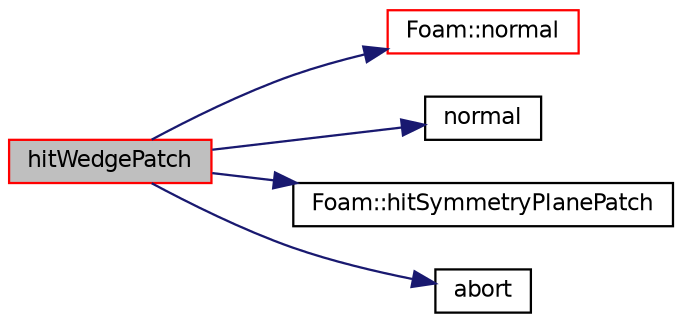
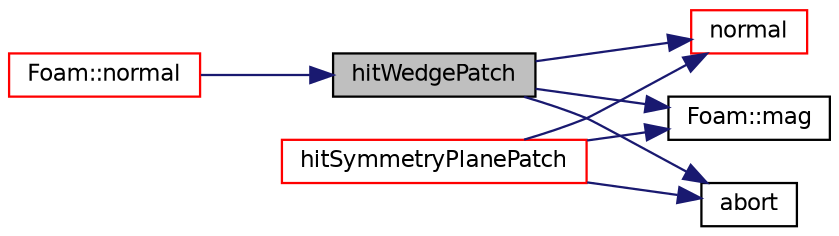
edge "hitWedgePatch" -> "Foam::normal": reversed
node "normal": color black -> red
node "hitWedgePatch": color red -> black
node "hitSymmetryPlanePatch": added
node "Foam::hitSymmetryPlanePatch": label "Foam::hitSymmetryPlanePatch" -> "Foam::mag"
